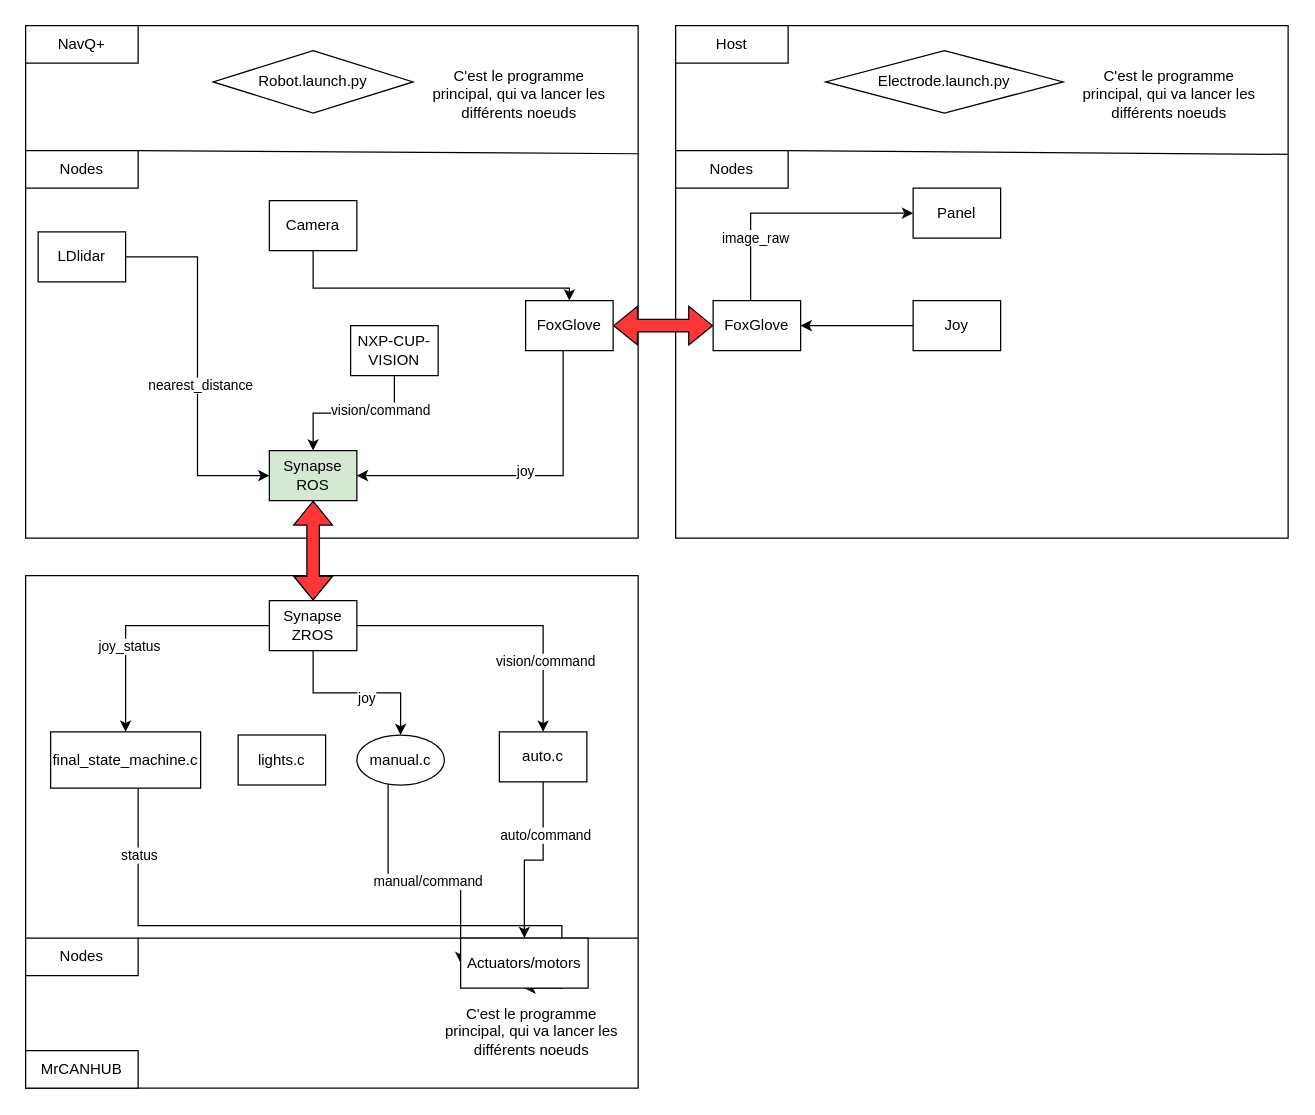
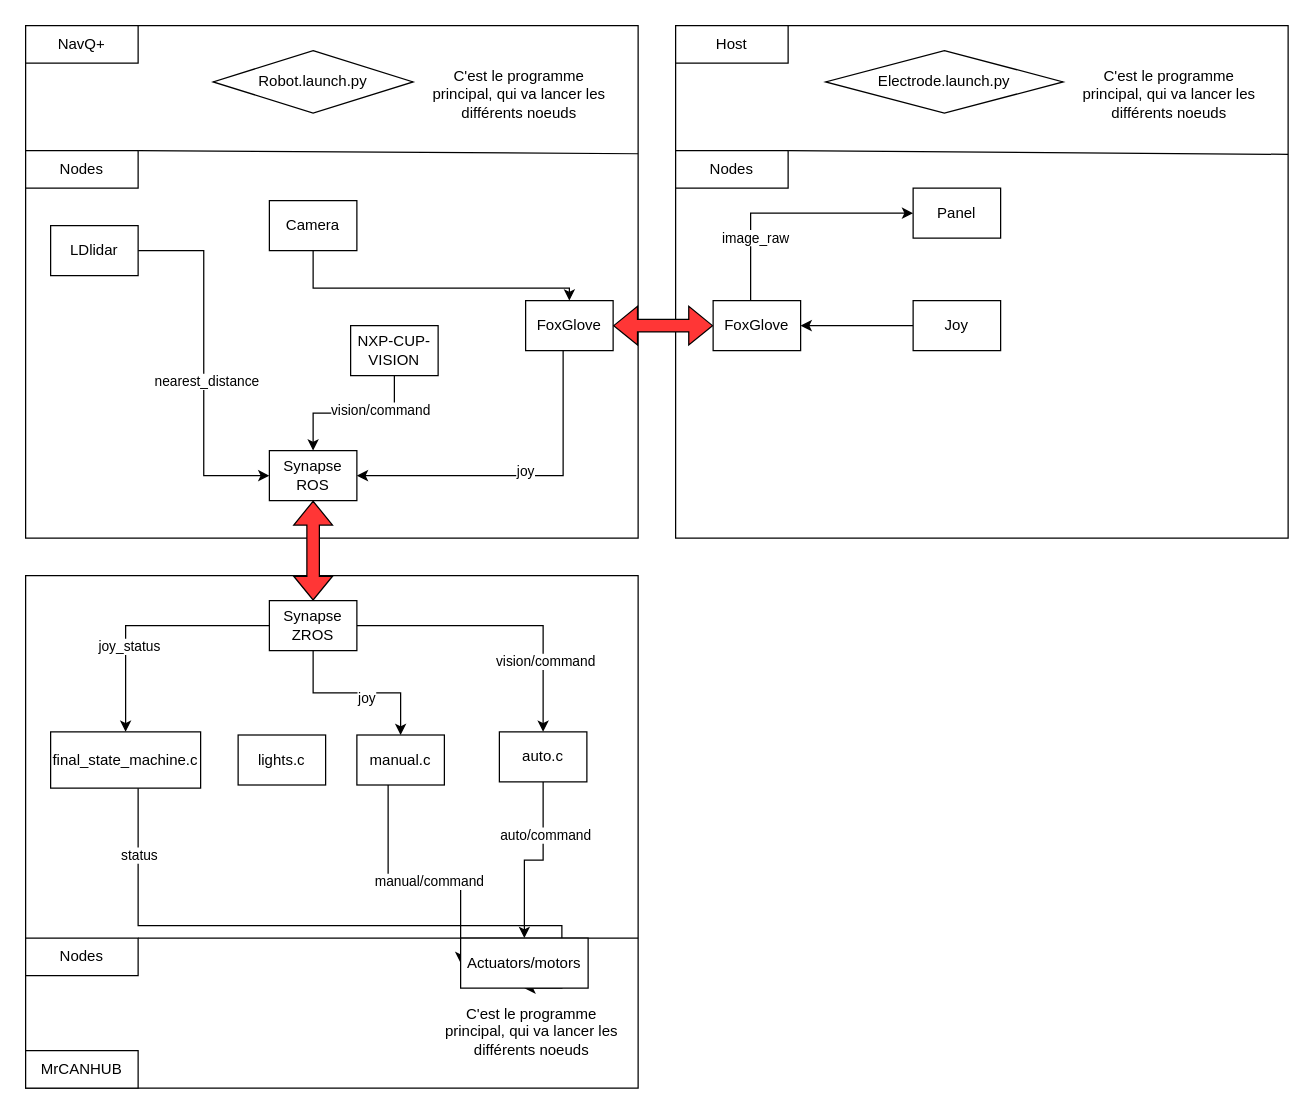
node "LDlidar": moved (82, 257) -> (94, 251)
node "Synapse ROS": fillcolor #d5e8d4 -> #ffffff
node "manual.c": shape ellipse -> rectangle
